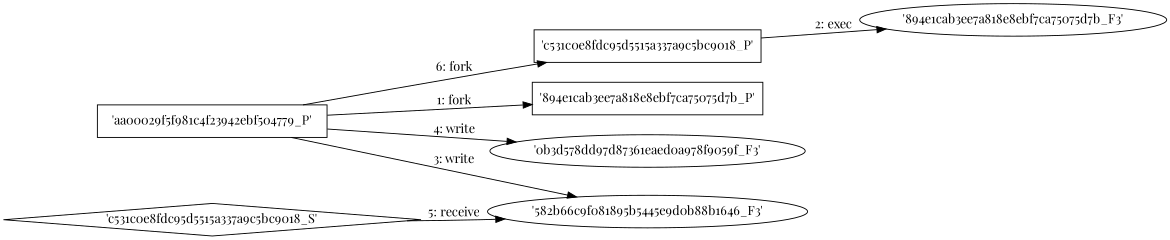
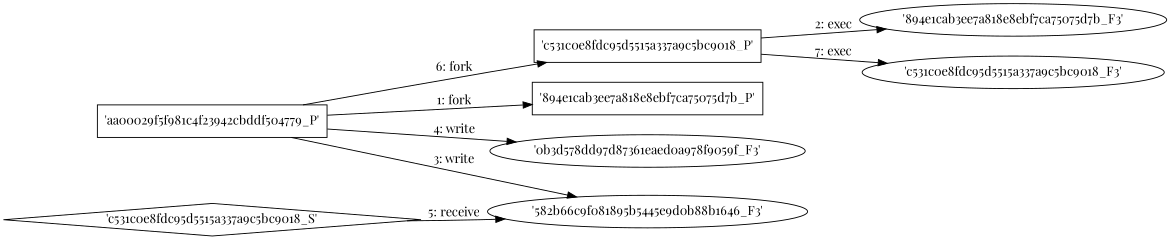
node "'c531c0e8fdc95d5515a337a9c5bc9018_F3'": added
node "'aa00029f5f981c4f23942ebf504779_P'": label "'aa00029f5f981c4f23942ebf504779_P'" -> "'aa00029f5f981c4f23942cbddf504779_P'"
